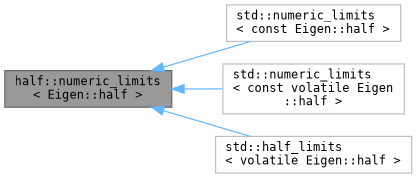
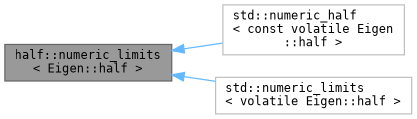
node "std::numeric_limits < const Eigen::half >": removed
node "std::numeric_limits < const volatile Eigen ::half >": label "std::numeric_limits < const volatile Eigen ::half >" -> "std::numeric_half < const volatile Eigen ::half >"
node "std::half_limits < volatile Eigen::half >": label "std::half_limits < volatile Eigen::half >" -> "std::numeric_limits < volatile Eigen::half >"
